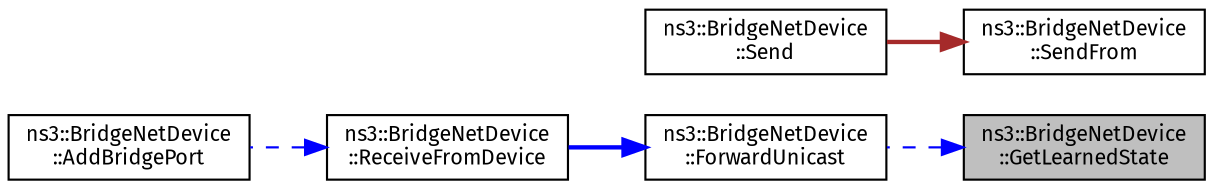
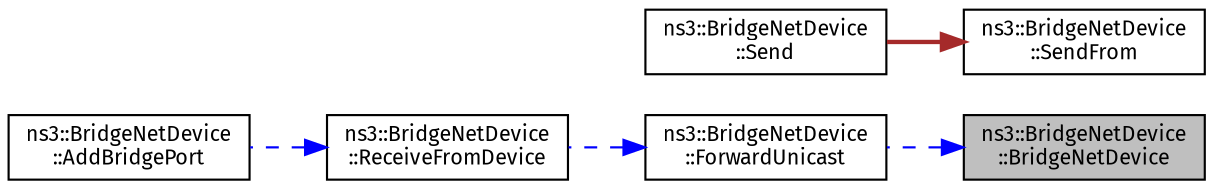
edge "ns3::BridgeNetDevice ::ReceiveFromDevice" -> "ns3::BridgeNetDevice ::ForwardUnicast": style bold -> dashed
node "ns3::BridgeNetDevice ::GetLearnedState": label "ns3::BridgeNetDevice ::GetLearnedState" -> "ns3::BridgeNetDevice ::BridgeNetDevice"
